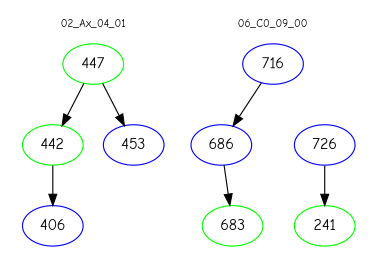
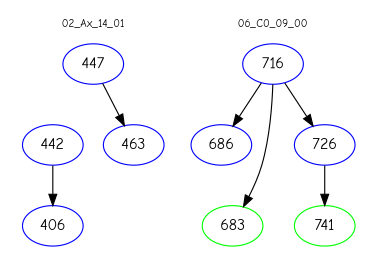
cluster "02_Ax_04_01": label "02_Ax_04_01" -> "02_Ax_14_01"
node "447": color green -> blue
edge "447" -> "442": removed
edge "716" -> "726": added
node "442": color green -> blue
node "453": label "453" -> "463"
edge "686" -> "683": now "716" -> "683"
node "241": label "241" -> "741"
